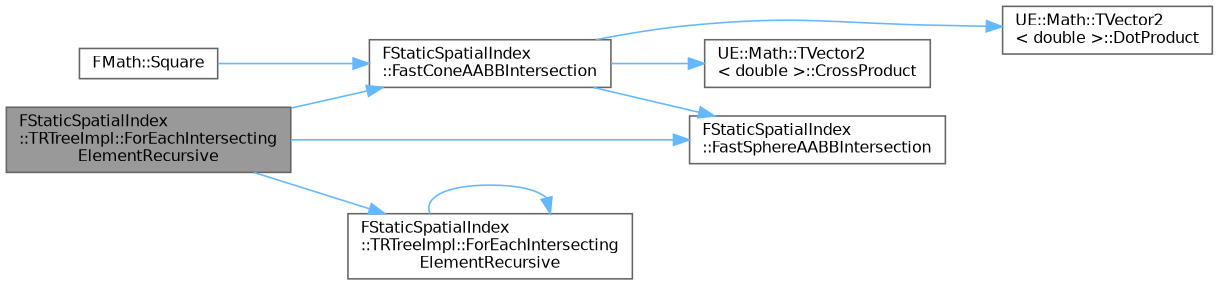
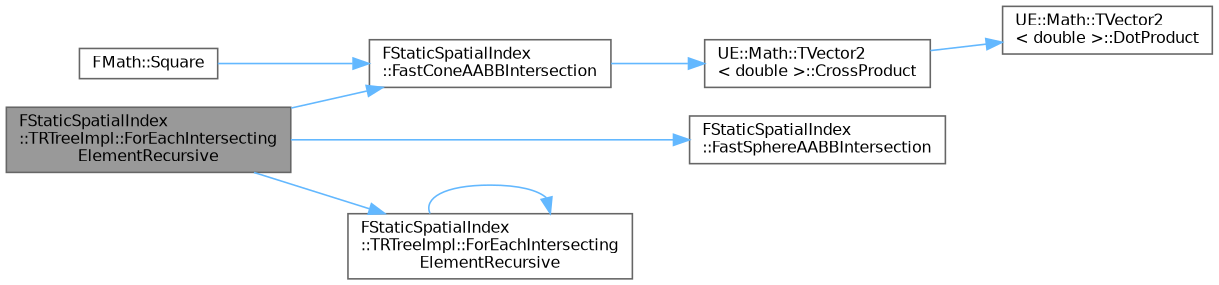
edge "FStaticSpatialIndex ::FastConeAABBIntersection" -> "UE::Math::TVector2 < double >::DotProduct": now "UE::Math::TVector2 < double >::CrossProduct" -> "UE::Math::TVector2 < double >::DotProduct"
edge "FStaticSpatialIndex ::FastConeAABBIntersection" -> "FStaticSpatialIndex ::FastSphereAABBIntersection": removed
